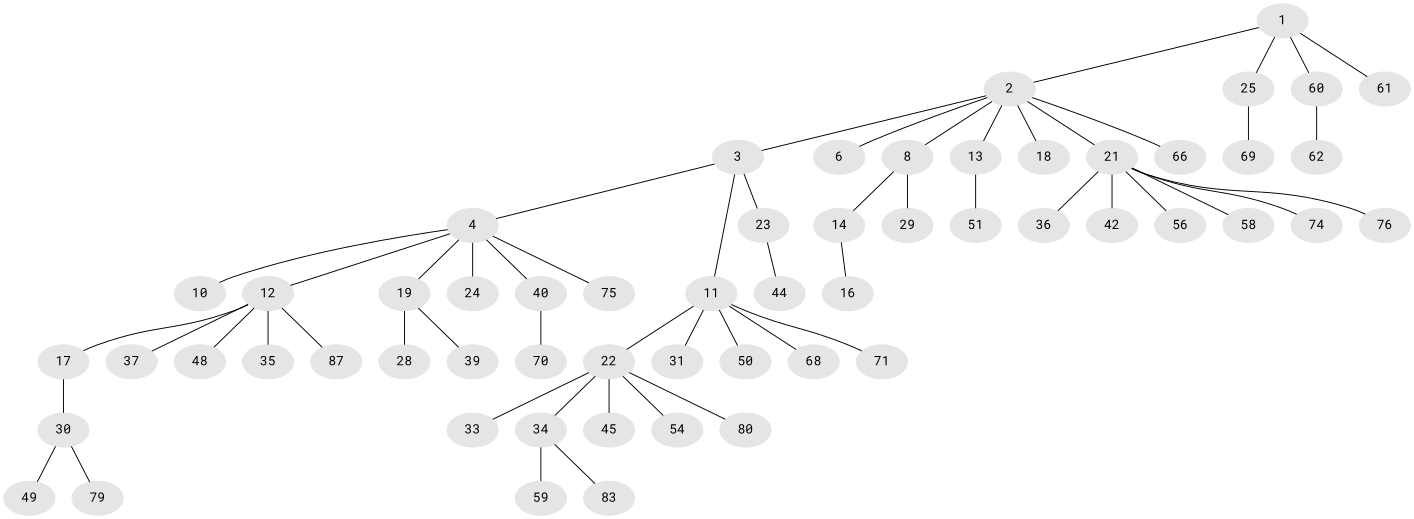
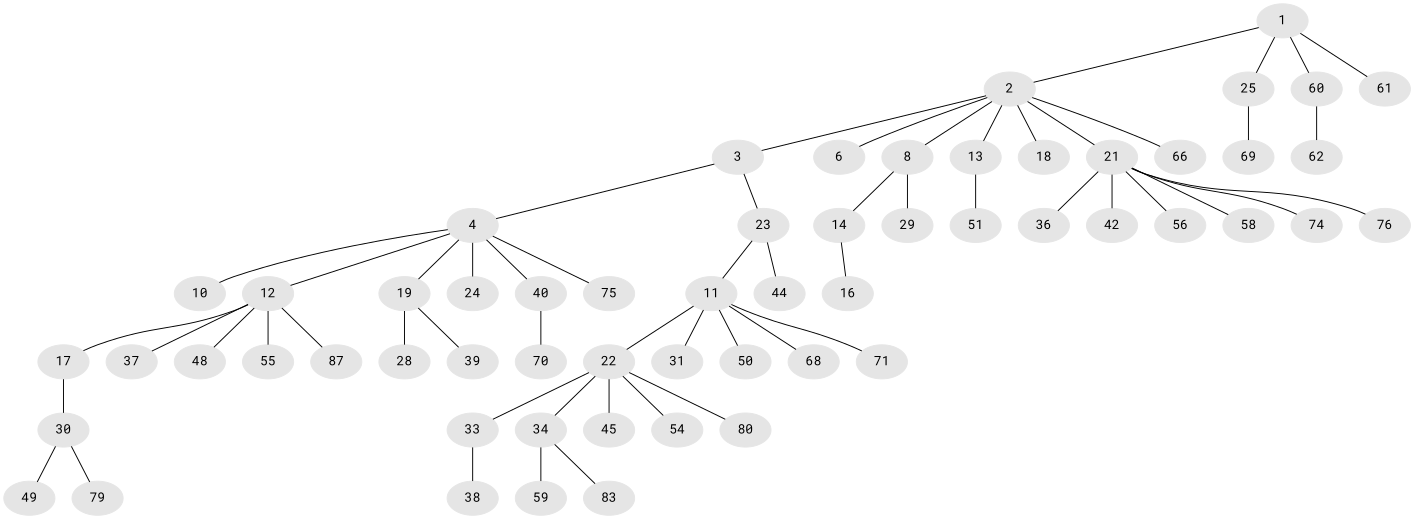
edge "3" -- "11": now "23" -- "11"
node "35": label "35" -> "55"
node "38": added
